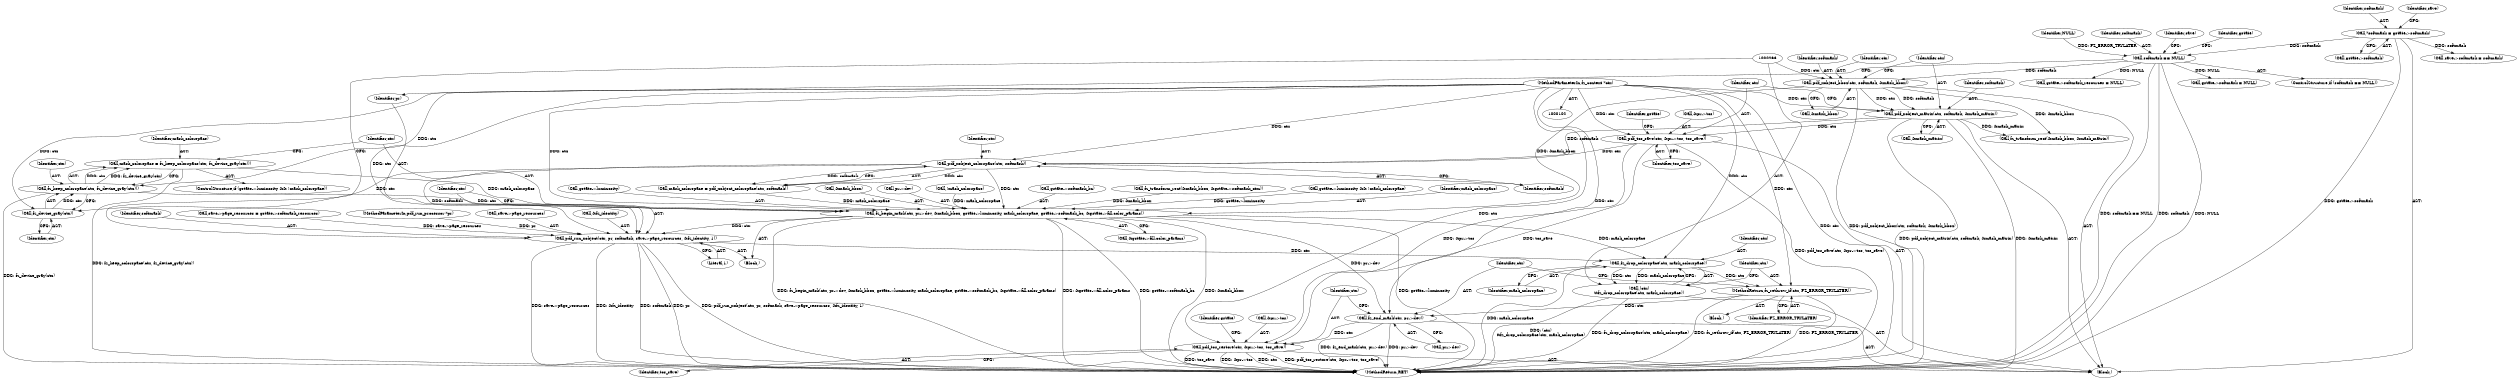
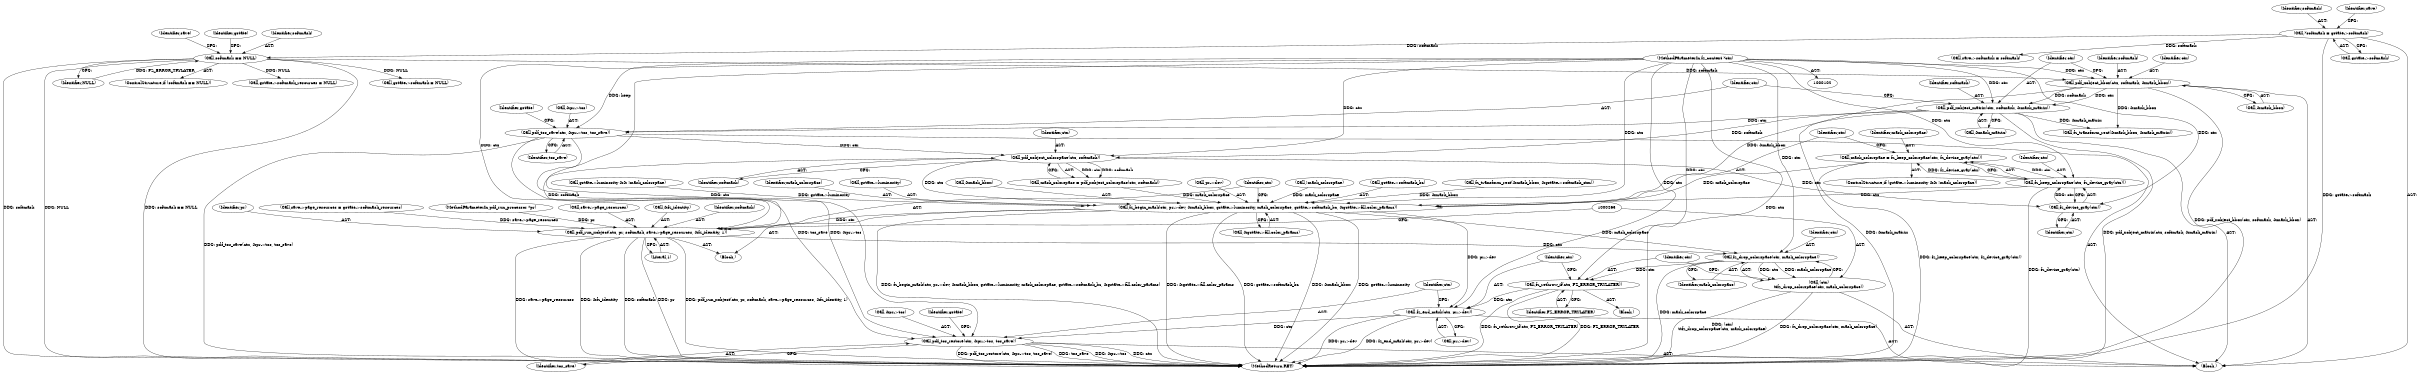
edge "1000263" -> "(Call,pdf_xobject_bbox(ctx, softmask, &mask_bbox))": now "(MethodParameterIn,fz_context *ctx)" -> "(Call,pdf_xobject_bbox(ctx, softmask, &mask_bbox))"
edge "(Call,softmask == NULL)" -> "(Identifier,pr)": now "(Call,softmask == NULL)" -> "(Identifier,NULL)"
edge "(MethodParameterIn,fz_context *ctx)" -> "(Call,pdf_tos_save(ctx, &pr->tos, tos_save))": label "DDG: ctx" -> "DDG: keep"
node "(MethodReturn,fz_rethrow_if(ctx, FZ_ERROR_TRYLATER))": label "(MethodReturn,fz_rethrow_if(ctx, FZ_ERROR_TRYLATER))" -> "(Call,fz_rethrow_if(ctx, FZ_ERROR_TRYLATER))"
